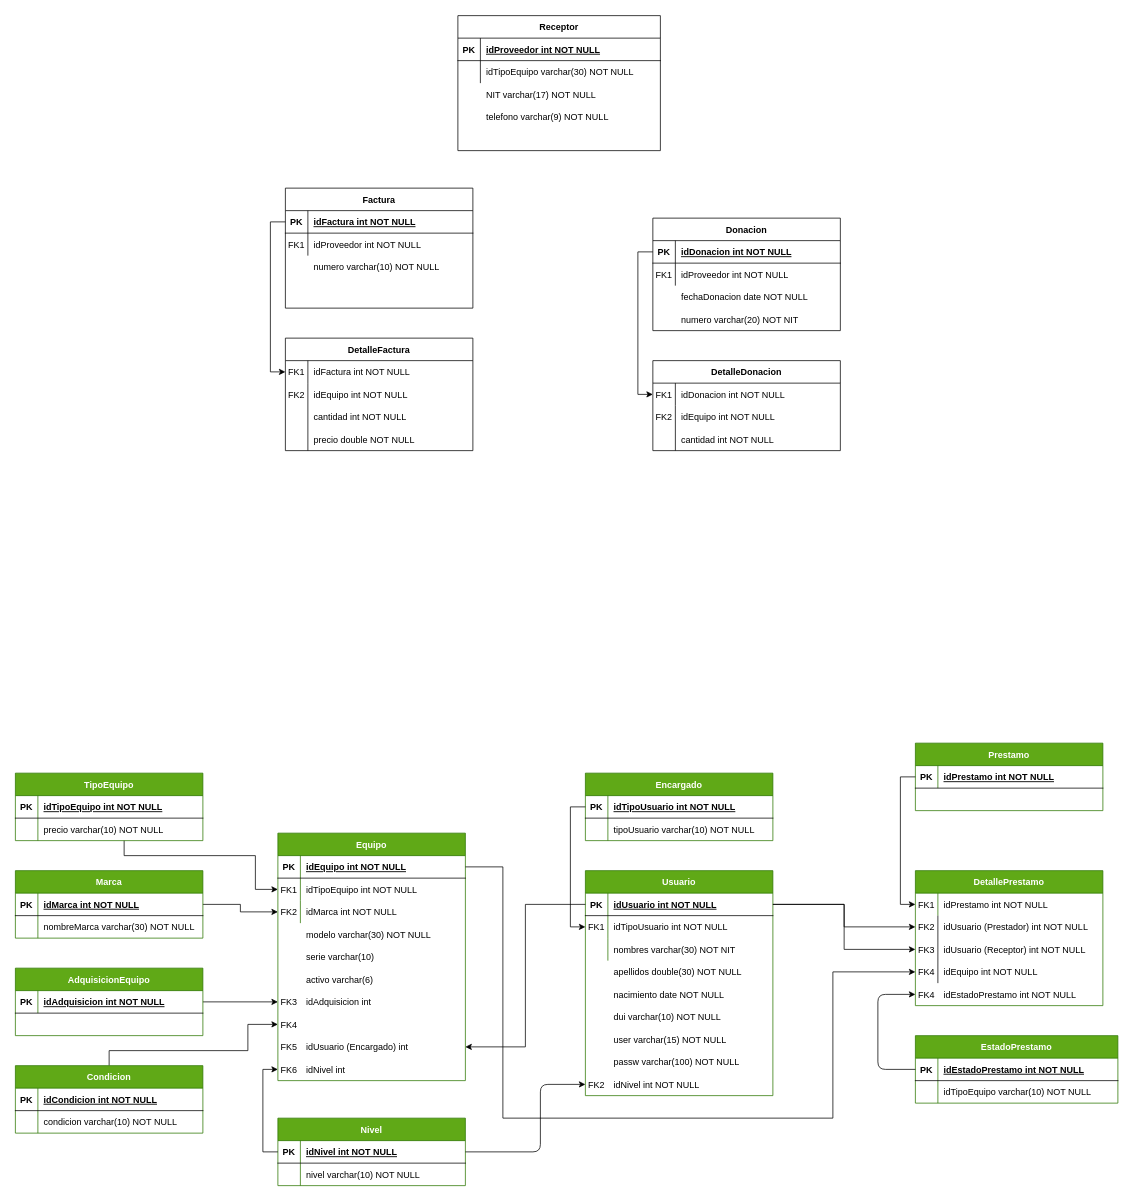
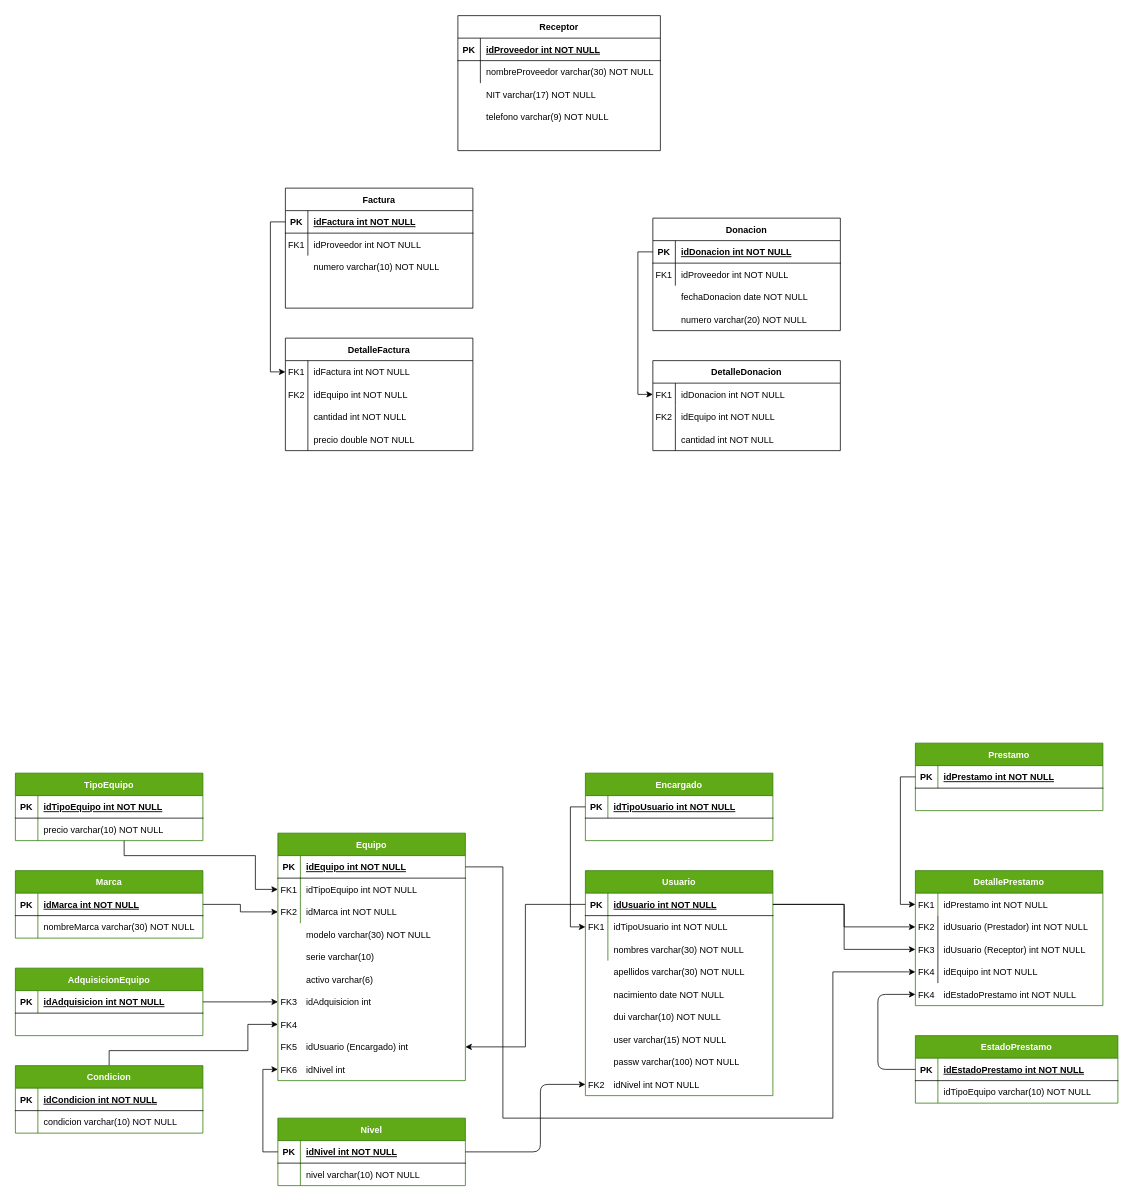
node "idTipoEquipo varchar(30) NOT NULL": label "idTipoEquipo varchar(30) NOT NULL" -> "nombreProveedor varchar(30) NOT NULL"
node "numero varchar(20) NOT NIT": label "numero varchar(20) NOT NIT" -> "numero varchar(20) NOT NULL"
node "tipoUsuario varchar(10) NOT NULL": removed
node "nombres varchar(30) NOT NIT": label "nombres varchar(30) NOT NIT" -> "nombres varchar(30) NOT NULL"
node "apellidos double(30) NOT NULL": label "apellidos double(30) NOT NULL" -> "apellidos varchar(30) NOT NULL"
